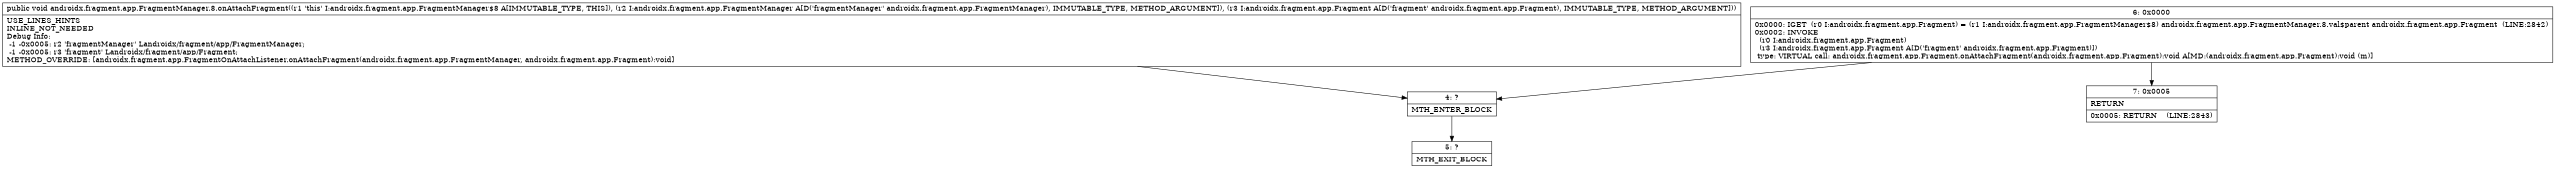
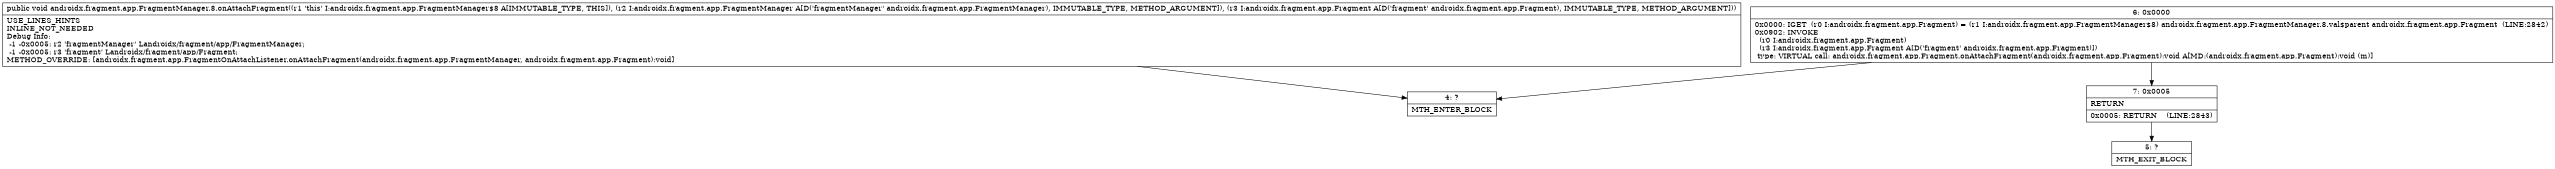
node "6: 0x0000": text "0x0002: INVOKE" -> "0x0902: INVOKE"
edge "4: ?" -> "5: ?": now "7: 0x0005" -> "5: ?"
